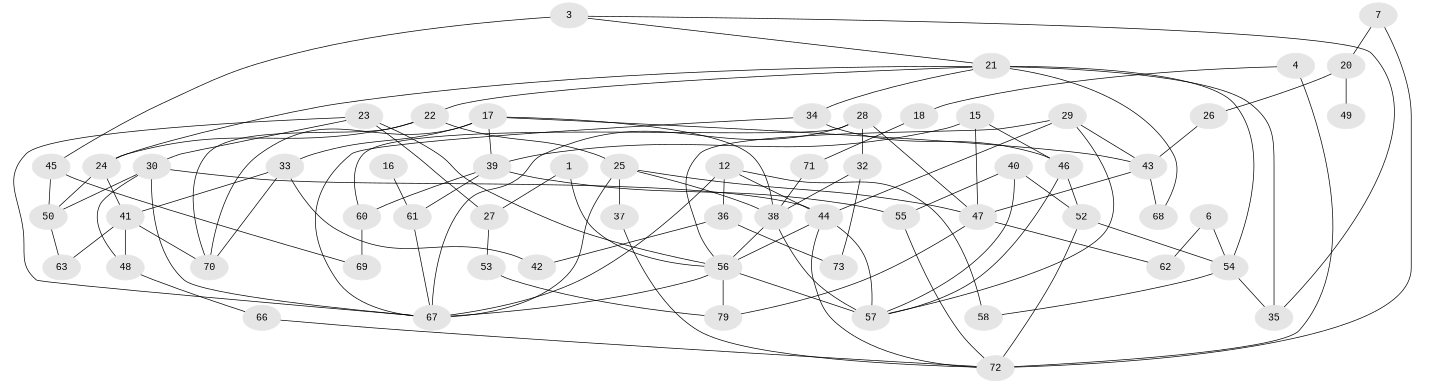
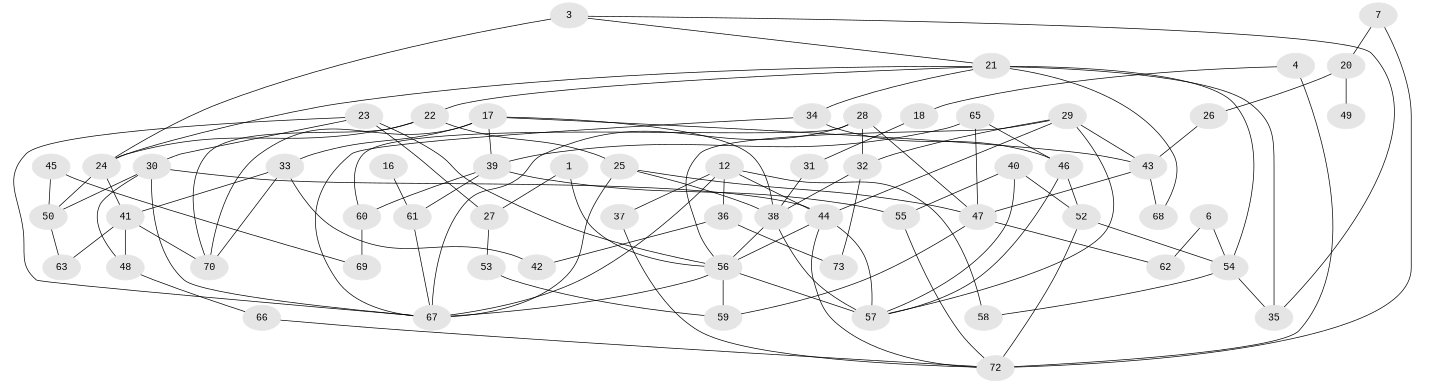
edge "3" -- "45": now "3" -- "24"
node "15": label "15" -> "65"
edge "29" -- "32": added
node "71": label "71" -> "31"
edge "25" -- "37": now "12" -- "37"
node "79": label "79" -> "59"
